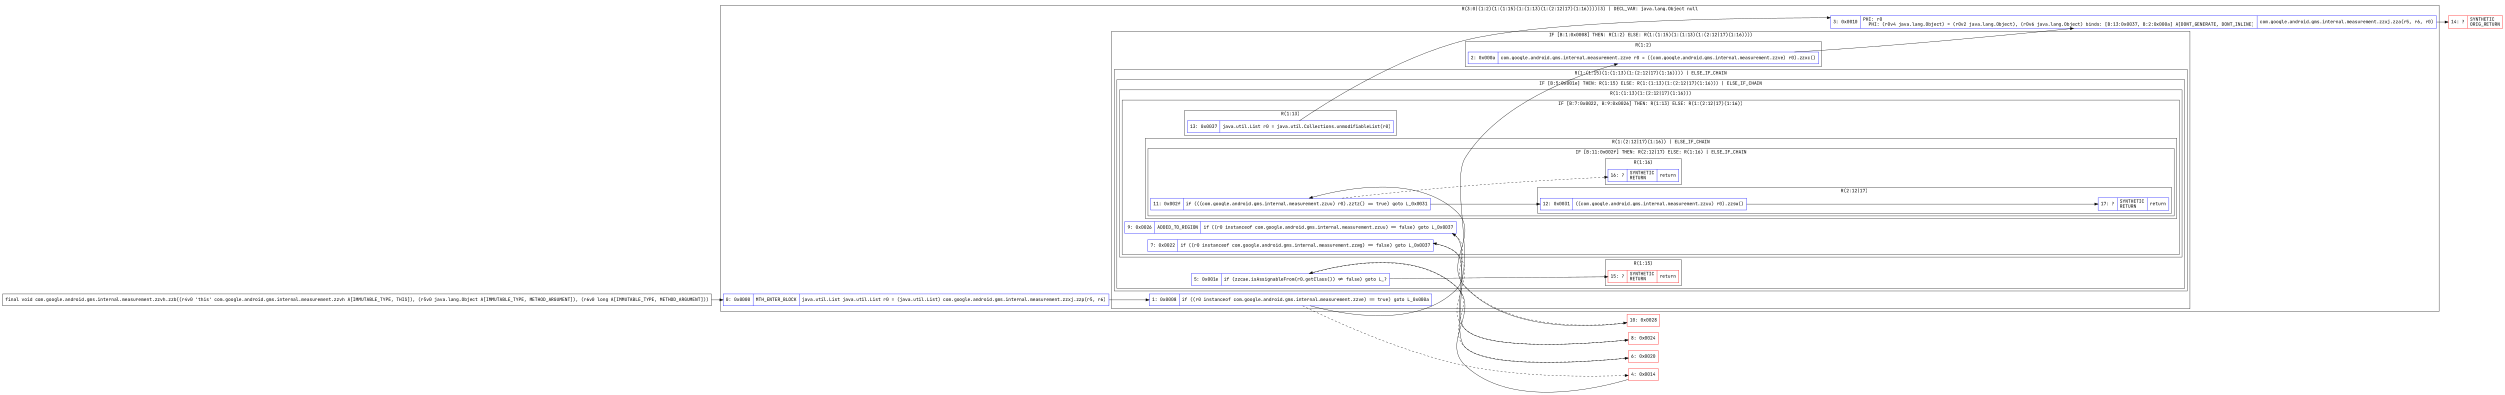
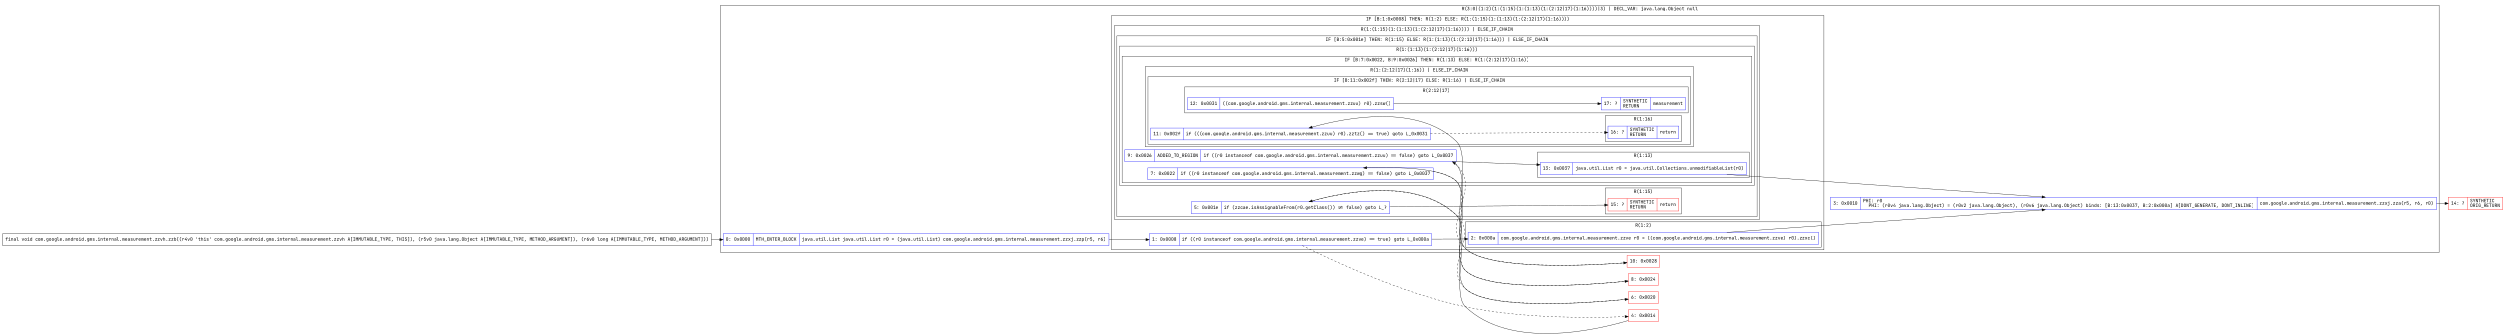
edge "9: 0x0026" -> "13: 0x0037": added
edge "11: 0x002f" -> "12: 0x0031": removed
node "17: ?": text "return" -> "measurement"
